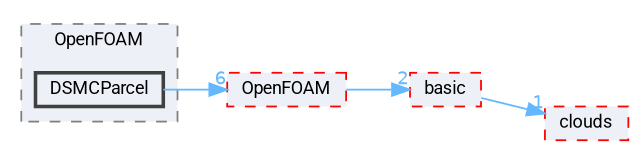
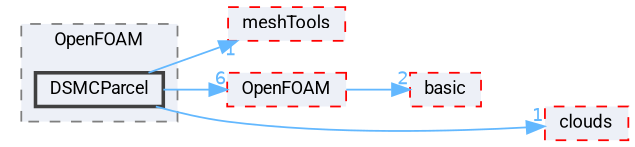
node "meshTools": added
edge "basic" -> "clouds": now "DSMCParcel" -> "clouds"
